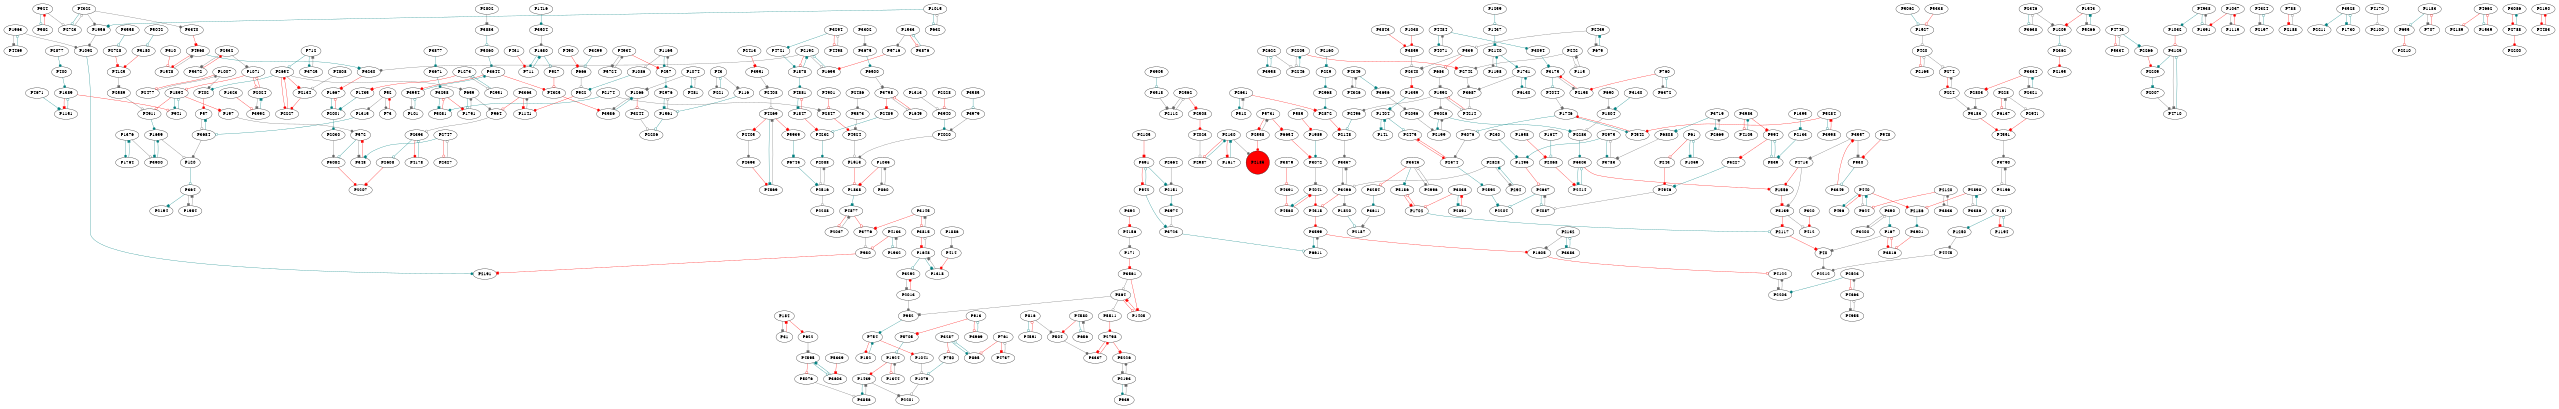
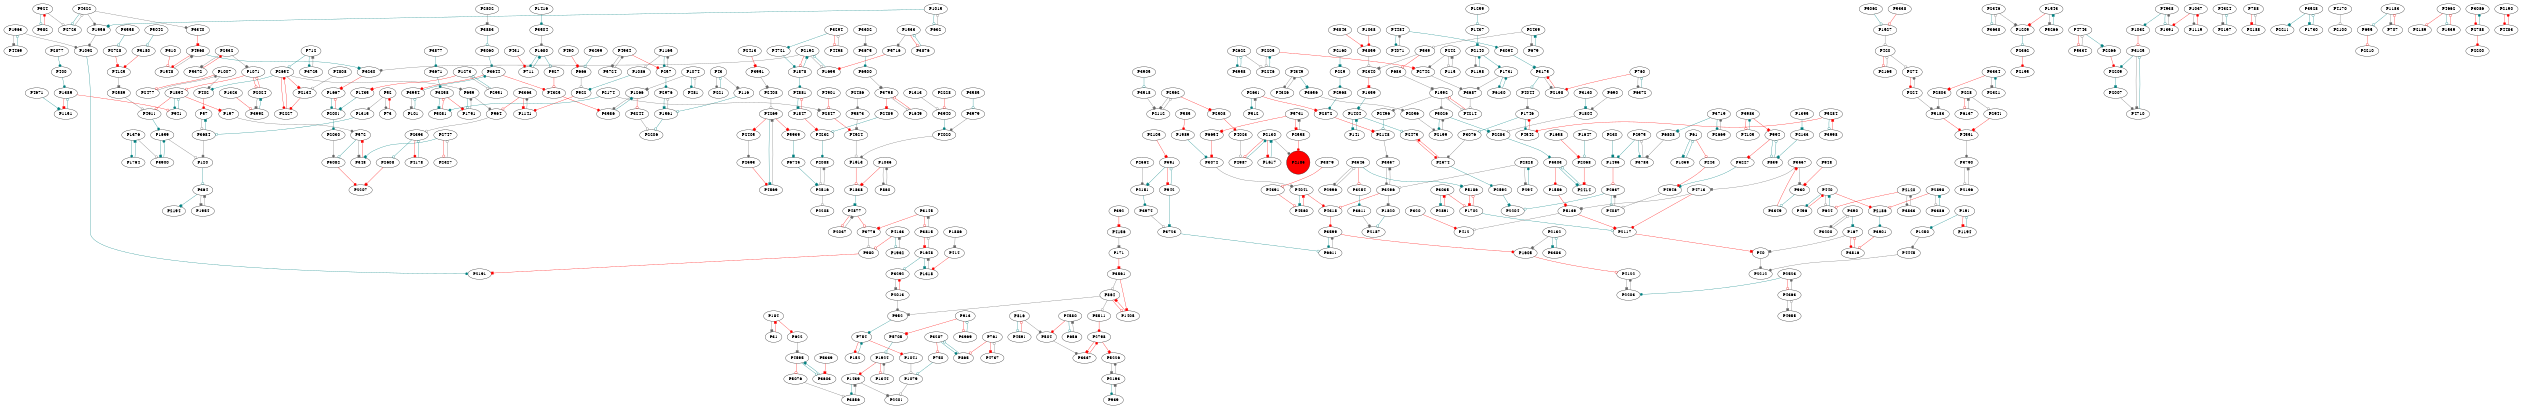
edge "P4713" -> "P1556": now "P4713" -> "P2117"
